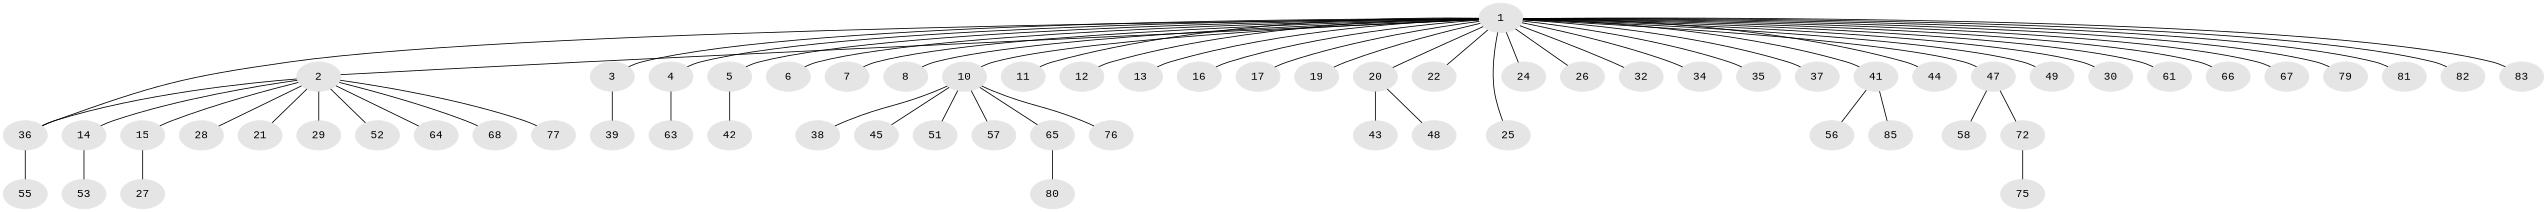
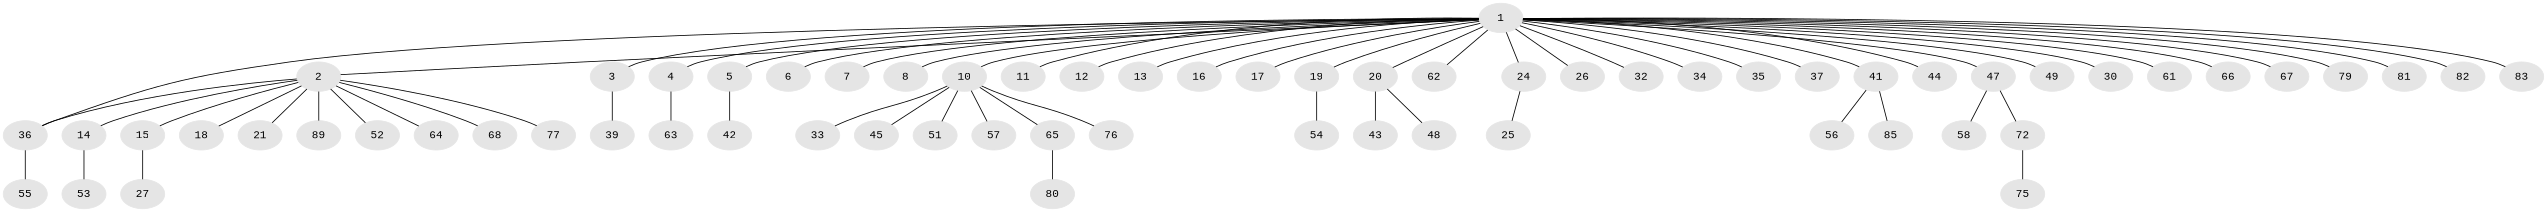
node "22": label "22" -> "62"
edge "1" -- "25": now "24" -- "25"
node "28": label "28" -> "18"
node "29": label "29" -> "89"
node "38": label "38" -> "33"
node "54": added
